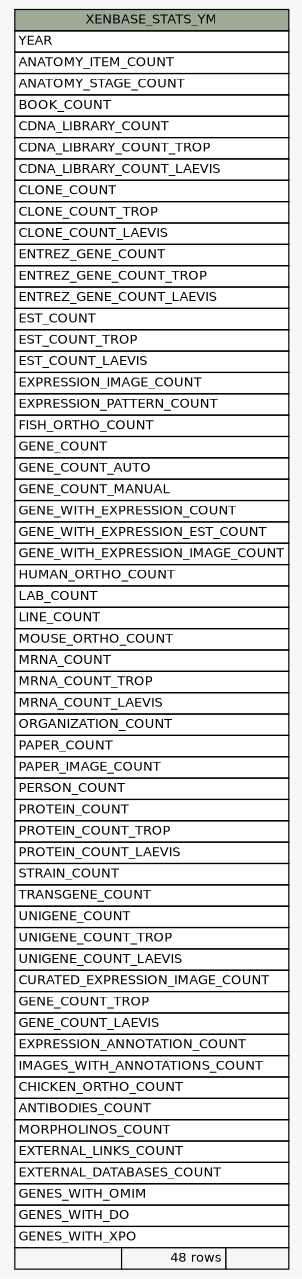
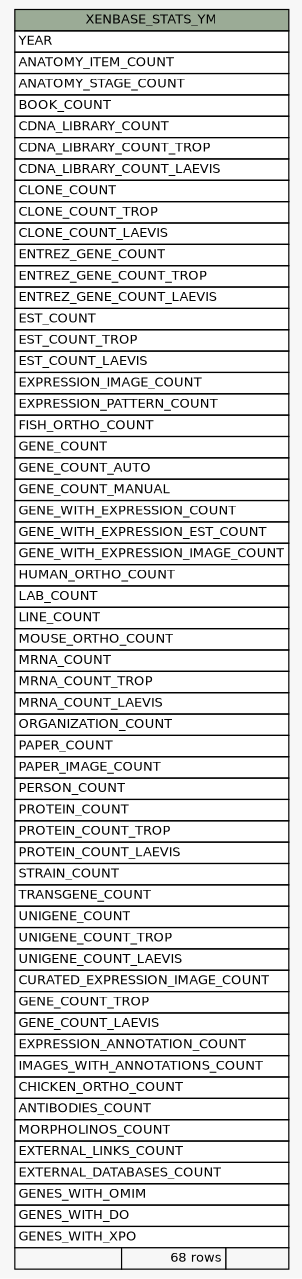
node "XENBASE_STATS_YM": text "48 rows" -> "68 rows"
